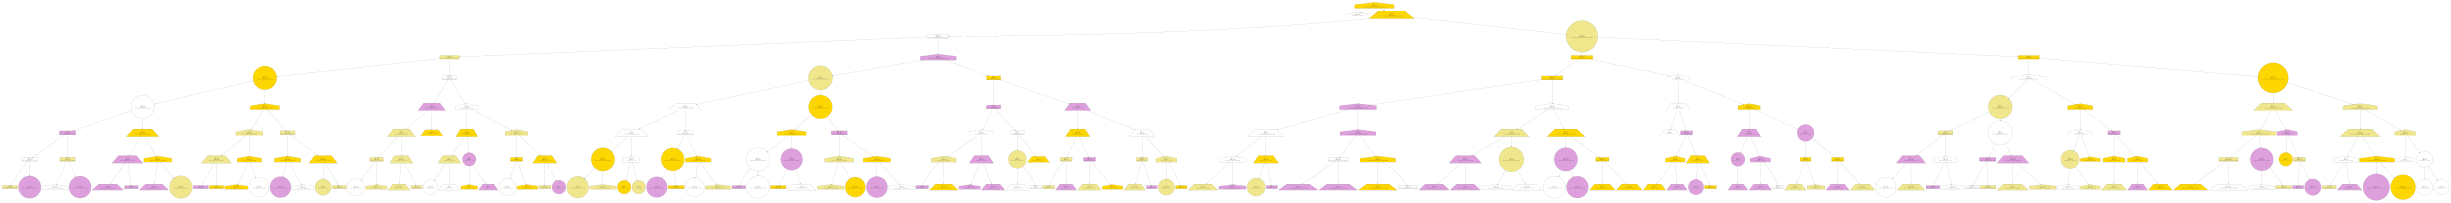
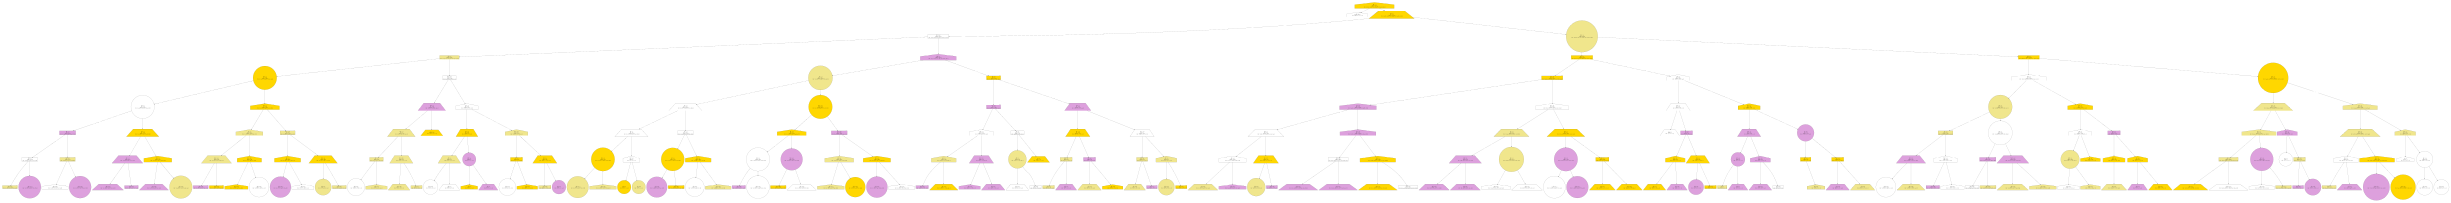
node "gini = 0.0 samples = 2 value = [0, 0, 0, 3, 0, 0, 0]": fillcolor gold -> white
node "gini = 0.5 samples = 4 value = [0, 0, 0, 0, 0, 2, 2]": added
node "gini = 0.252 samples = 144 value = [196, 0, 0, 0, 0, 34, 0]": removed
